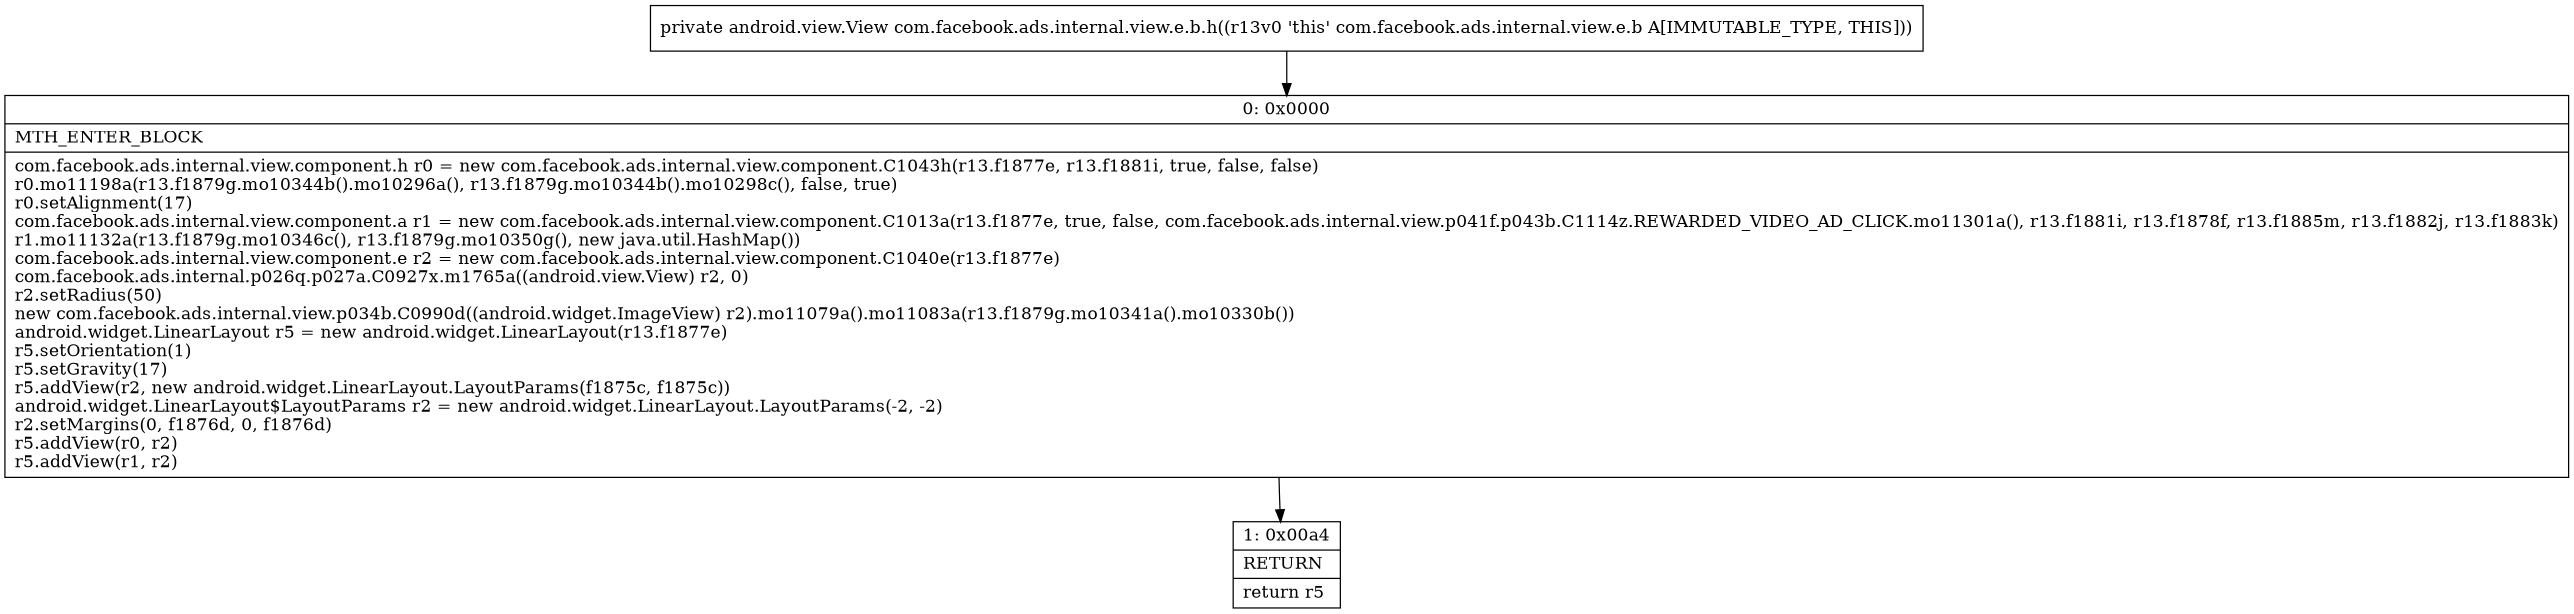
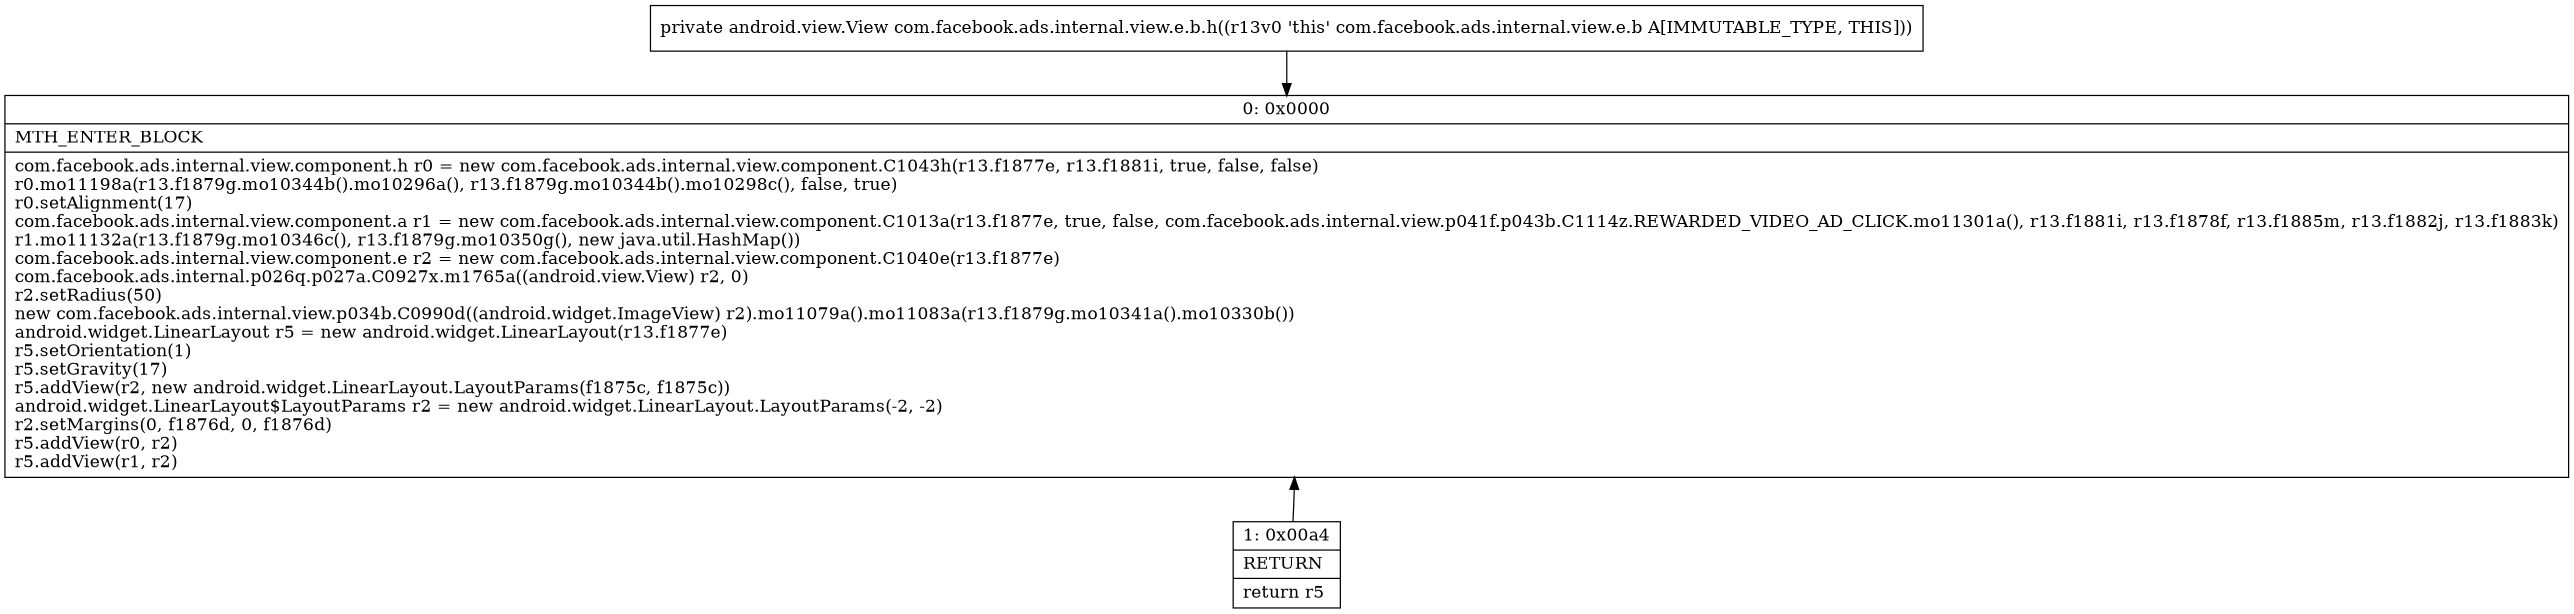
edge "0: 0x0000" -> "1: 0x00a4": reversed
